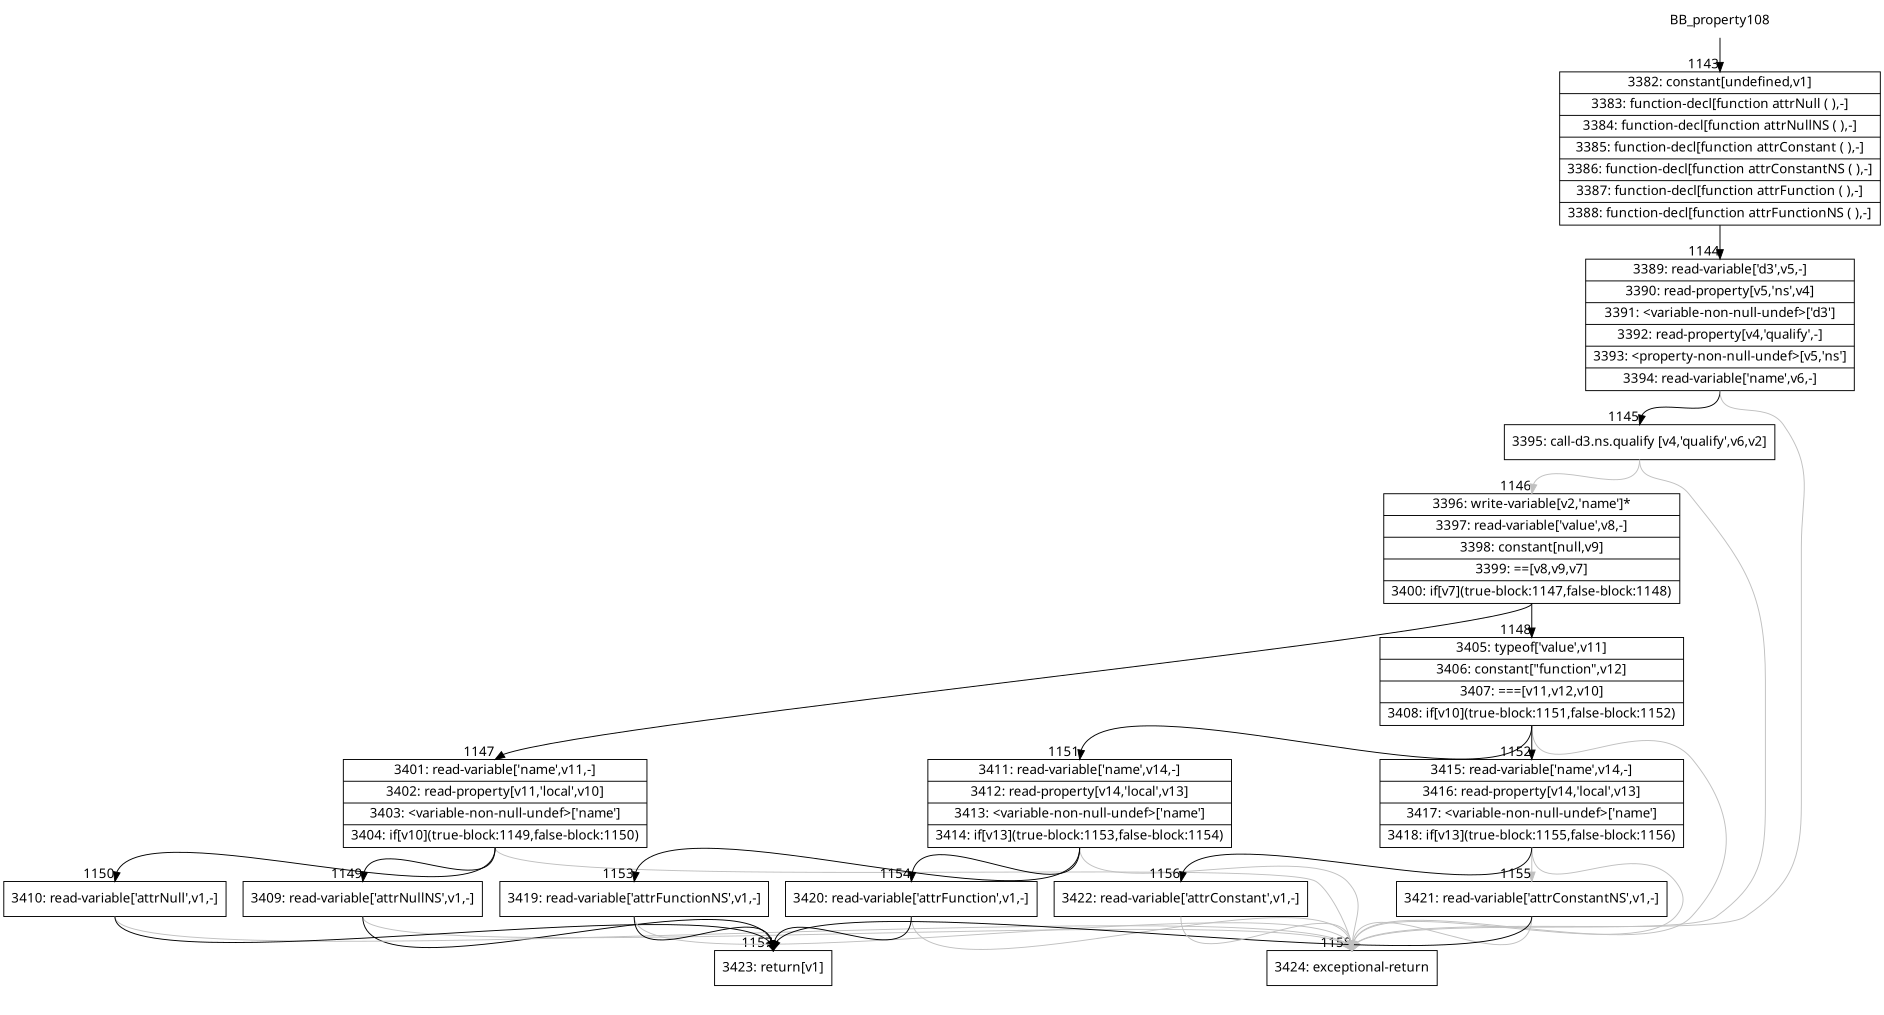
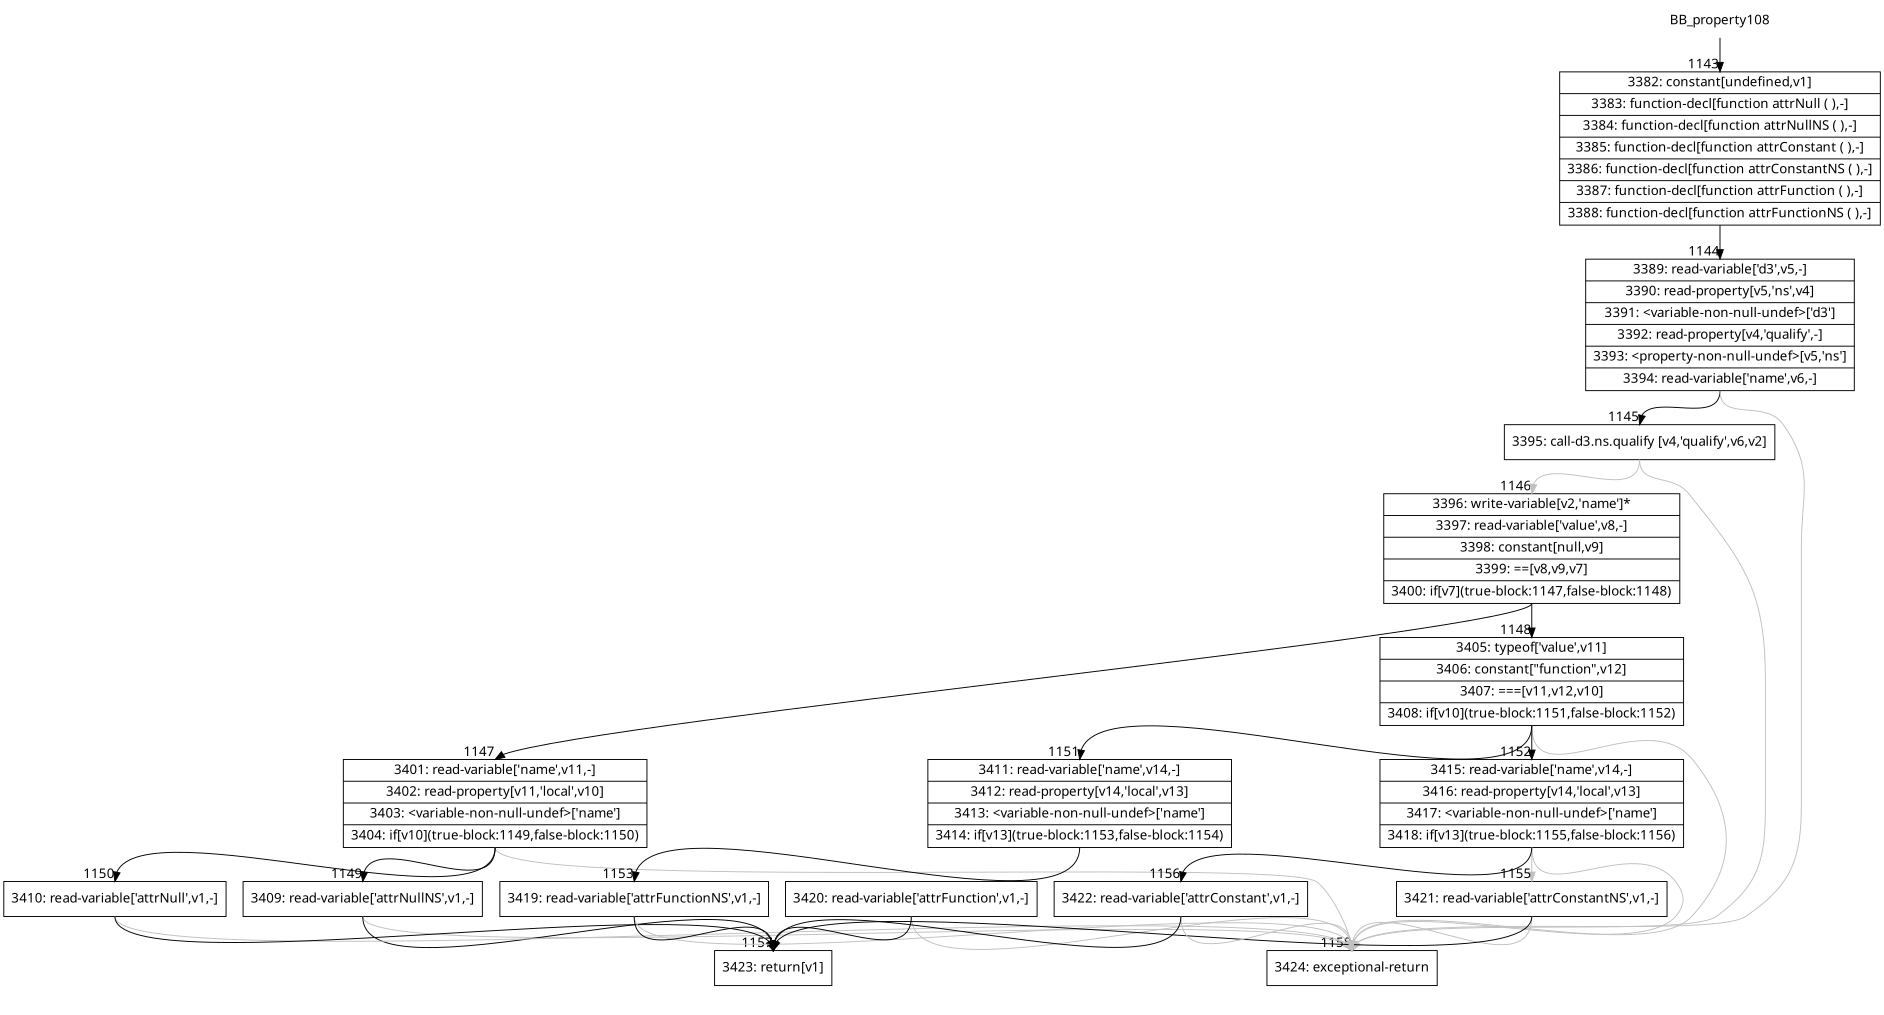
edge "3411: read-variable['name',v14,-]" -> "3420: read-variable['attrFunction',v1,-]": removed
edge "3411: read-variable['name',v14,-]" -> "3424: exceptional-return": removed
edge "3422: read-variable['attrConstant',v1,-]" -> "3423: return[v1]": added
